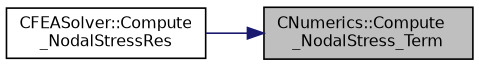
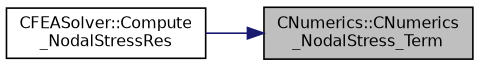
node "CNumerics::Compute _NodalStress_Term": label "CNumerics::Compute _NodalStress_Term" -> "CNumerics::CNumerics _NodalStress_Term"
